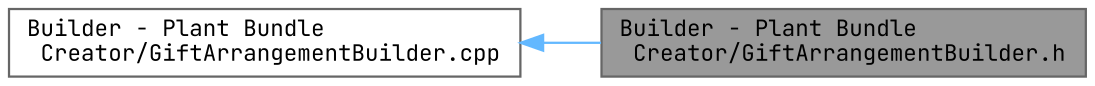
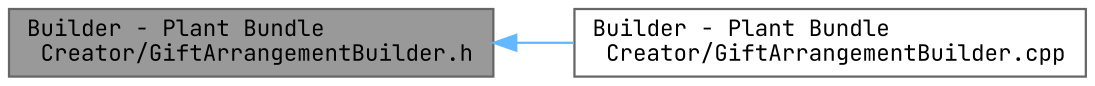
edge "Builder - Plant Bundle Creator/GiftArrangementBuilder.h" -> "Builder - Plant Bundle Creator/GiftArrangementBuilder.cpp": reversed
